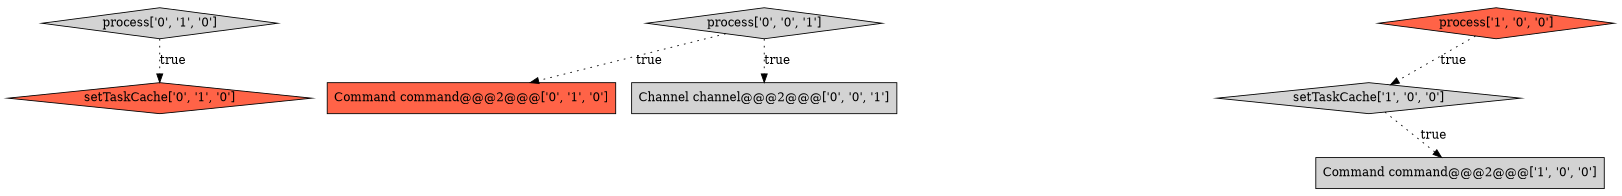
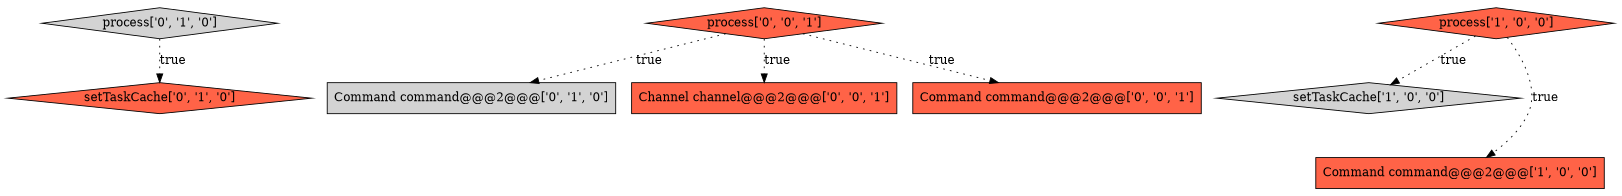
node "process['0', '0', '1']": fillcolor lightgray -> tomato
node "Command command@@@2@@@['0', '1', '0']": fillcolor tomato -> lightgray
node "Channel channel@@@2@@@['0', '0', '1']": fillcolor lightgray -> tomato
node "Command command@@@2@@@['0', '0', '1']": added
edge "setTaskCache['1', '0', '0']" -> "Command command@@@2@@@['1', '0', '0']": now "process['1', '0', '0']" -> "Command command@@@2@@@['1', '0', '0']"
node "Command command@@@2@@@['1', '0', '0']": fillcolor lightgray -> tomato
